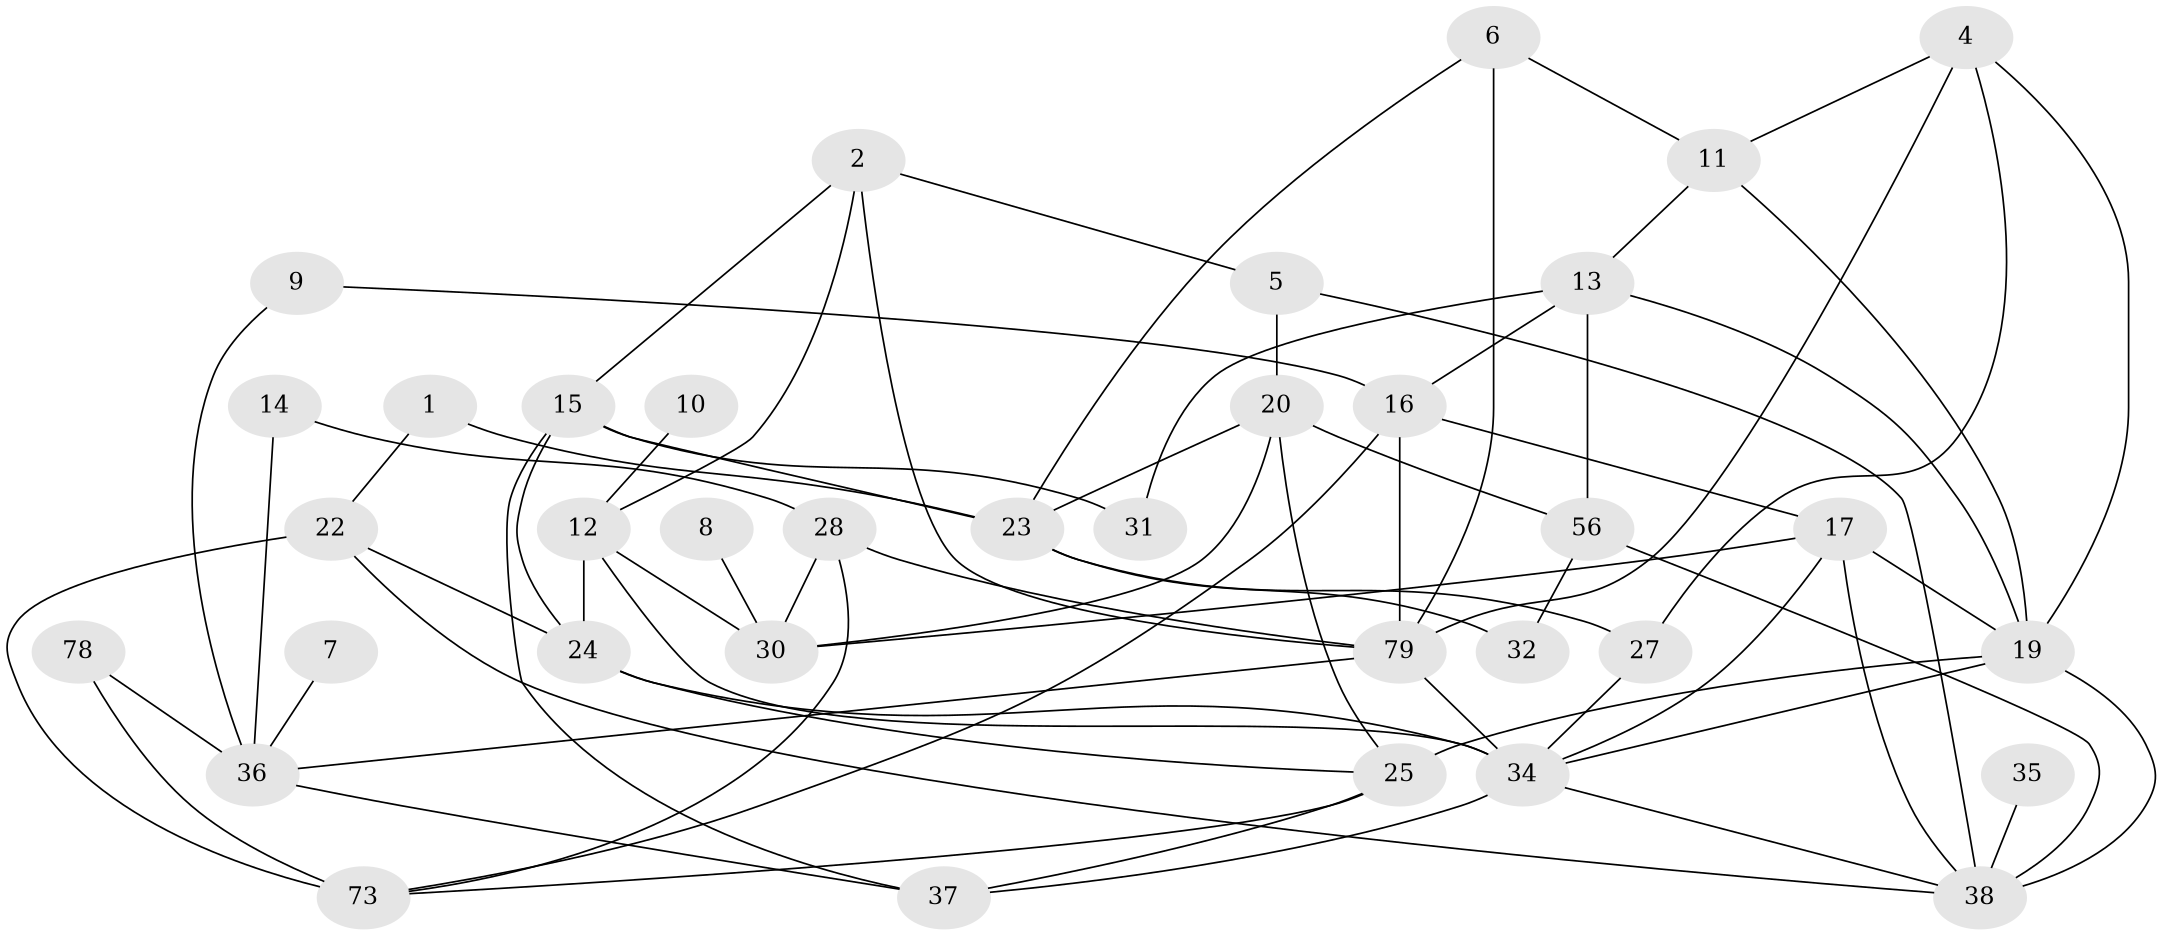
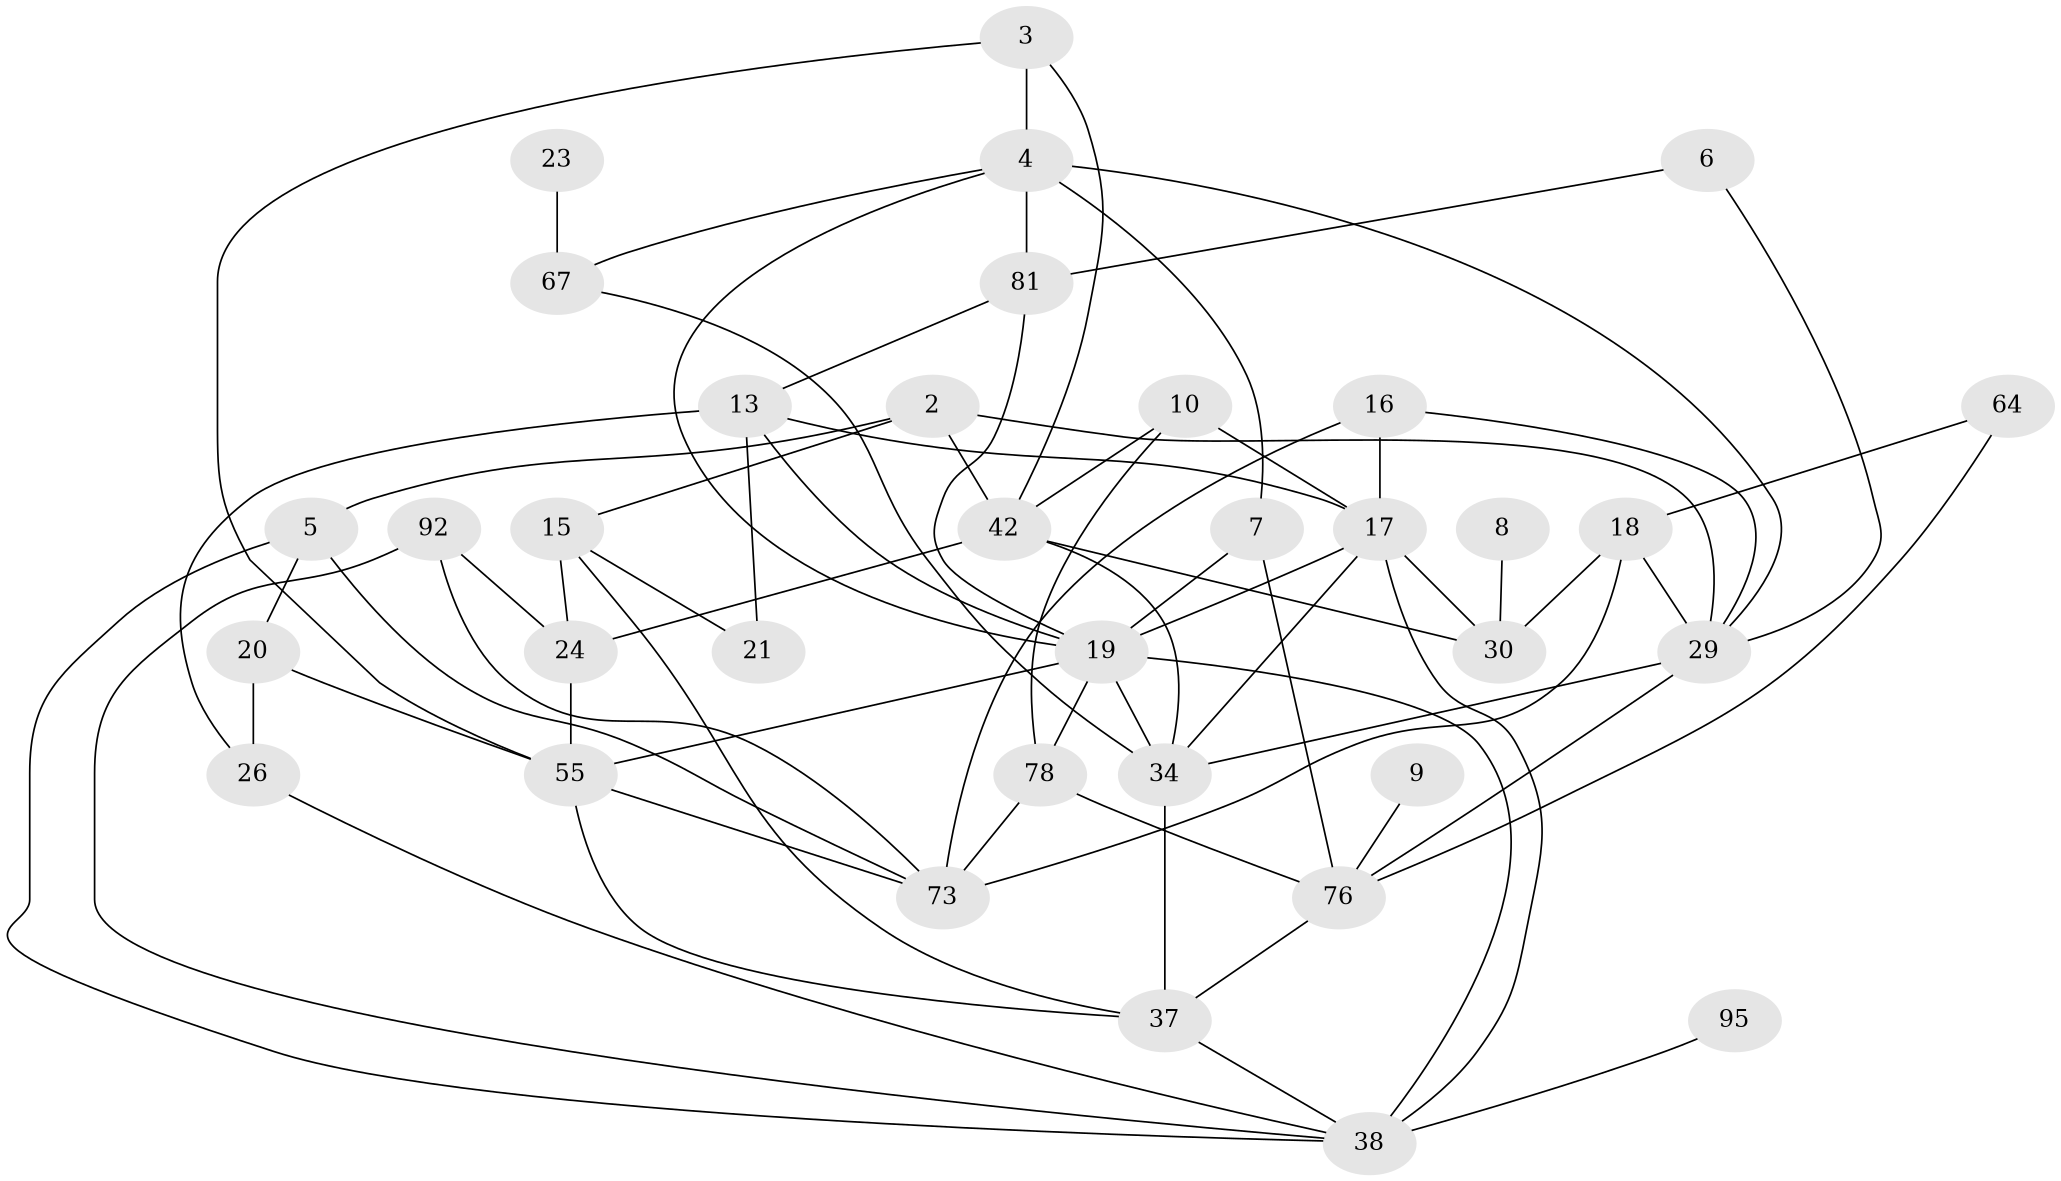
node "3": added
node "11": label "11" -> "81"
edge "6" -- "23": removed
edge "4" -- "7": added
edge "9" -- "16": removed
edge "13" -- "16": now "13" -- "17"
node "14": label "14" -> "64"
node "1": removed
edge "10" -- "17": added
edge "20" -- "23": removed
edge "15" -- "23": removed
node "22": label "22" -> "92"
node "12": label "12" -> "42"
node "28": label "28" -> "18"
node "31": label "31" -> "21"
node "56": label "56" -> "26"
edge "10" -- "78": added
edge "7" -- "19": added
edge "20" -- "30": removed
node "79": label "79" -> "29"
node "32": removed
node "27": label "27" -> "67"
edge "24" -- "34": removed
edge "19" -- "78": added
edge "5" -- "73": added
node "36": label "36" -> "76"
node "25": label "25" -> "55"
node "35": label "35" -> "95"
edge "34" -- "38": now "37" -- "38"
